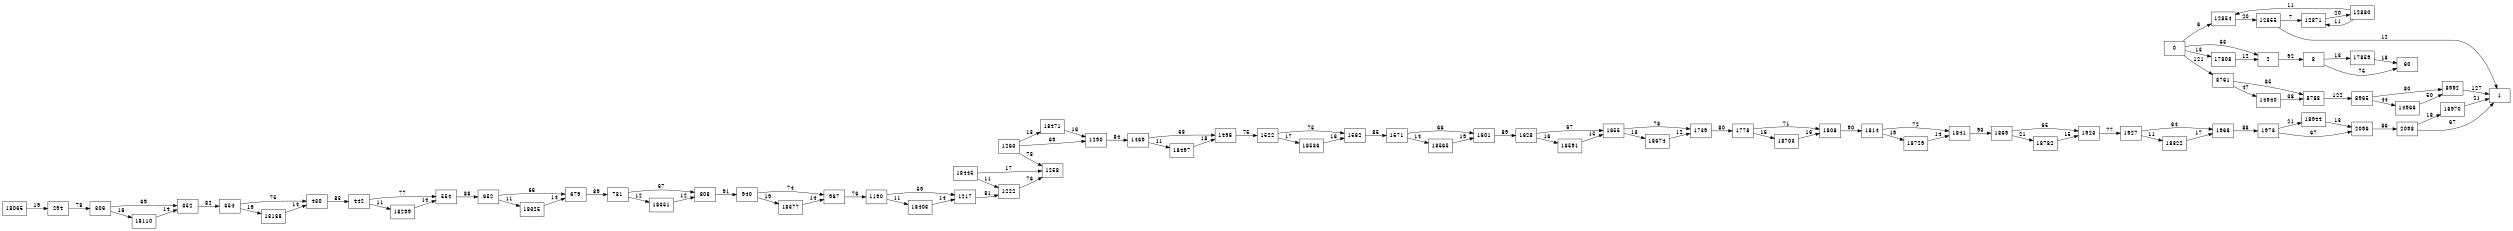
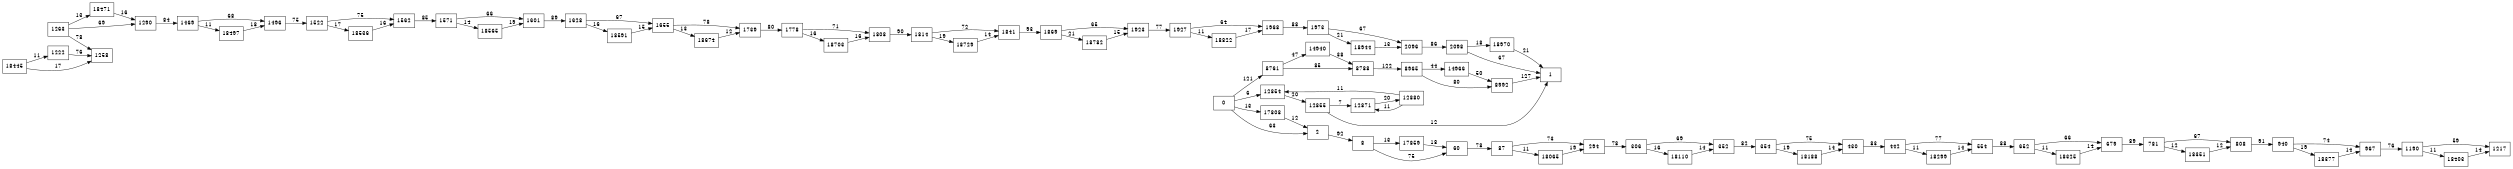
node "87": added
edge "1217" -> "1222": removed, label "81"
